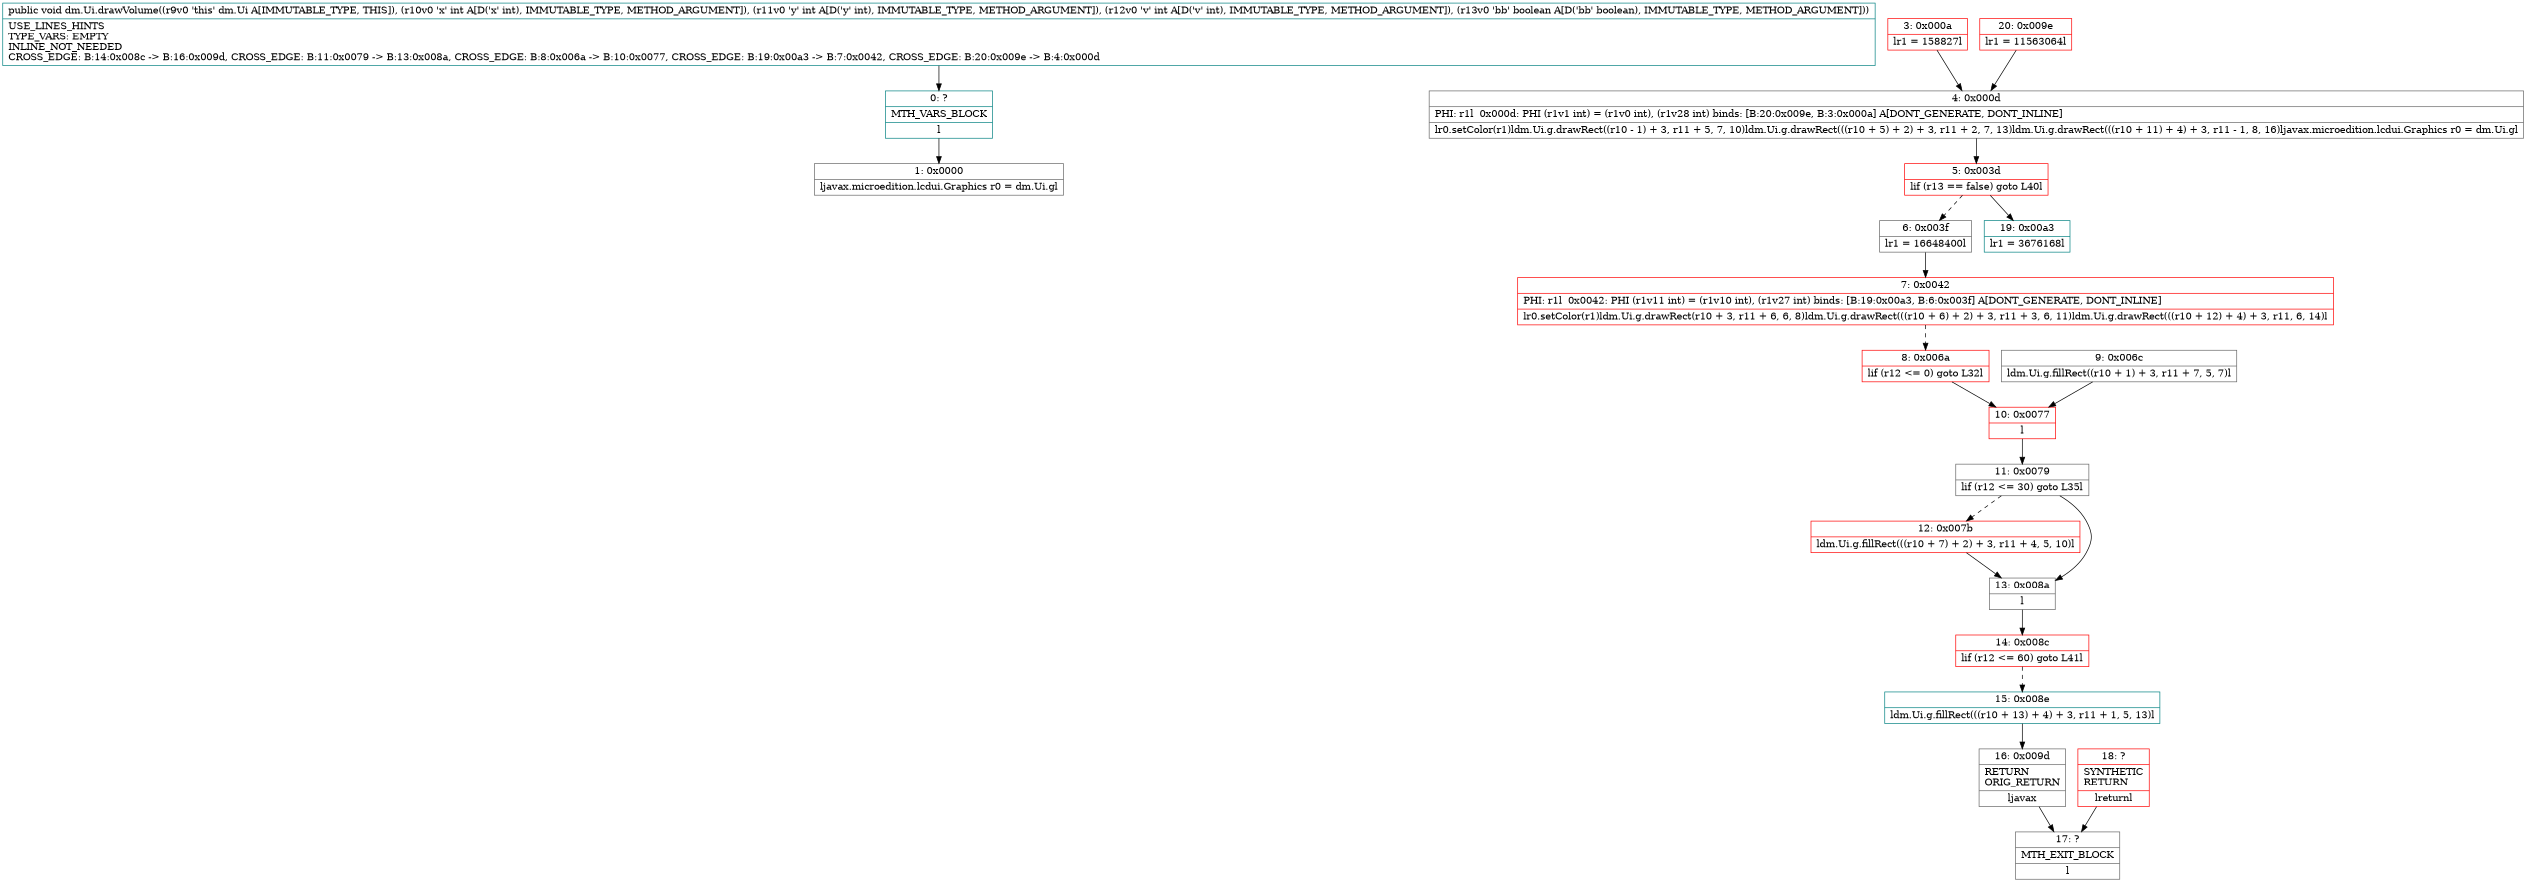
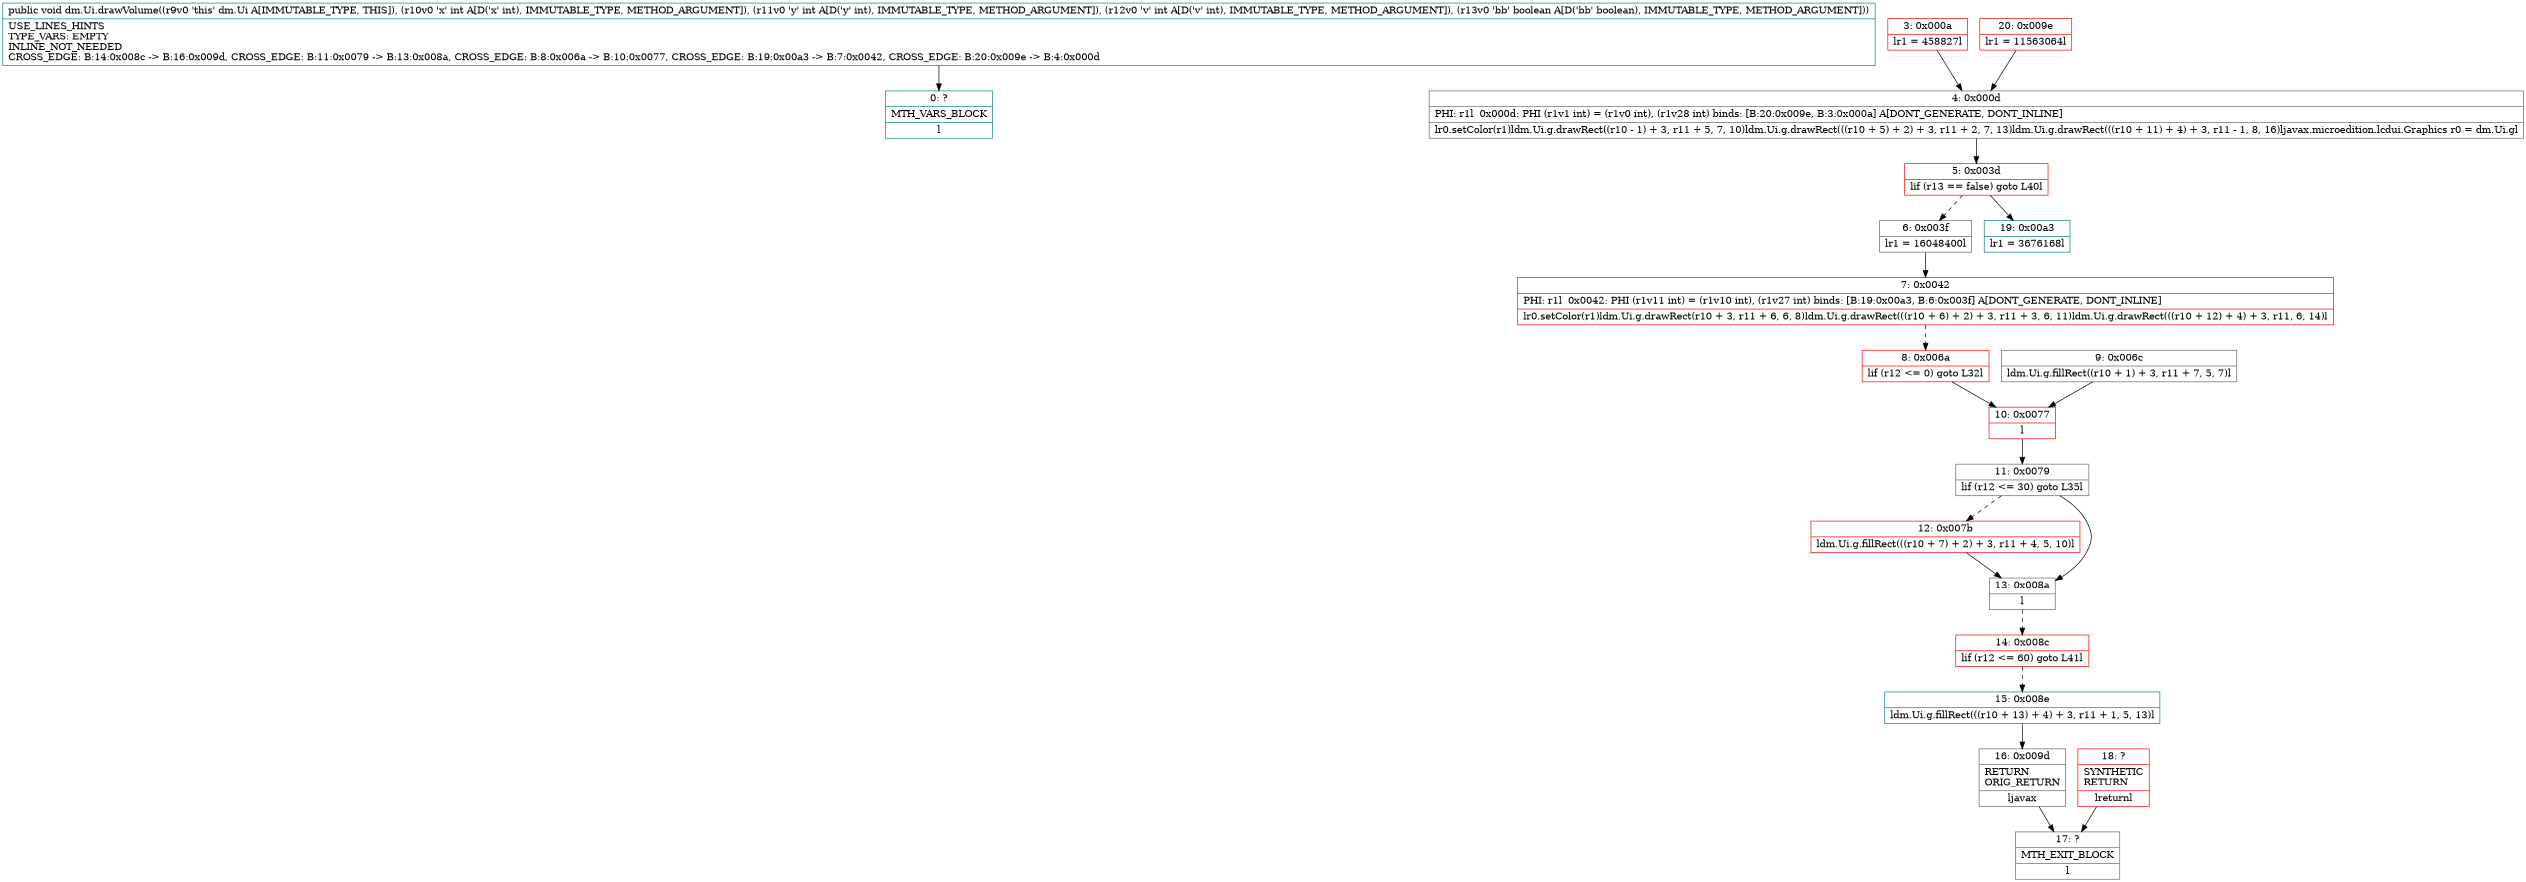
node "3: 0x000a": text "lr1 = 158827l" -> "lr1 = 458827l"
node "1: 0x0000": removed
node "6: 0x003f": text "lr1 = 16648400l" -> "lr1 = 16048400l"
edge "13: 0x008a" -> "14: 0x008c": style solid -> dashed
